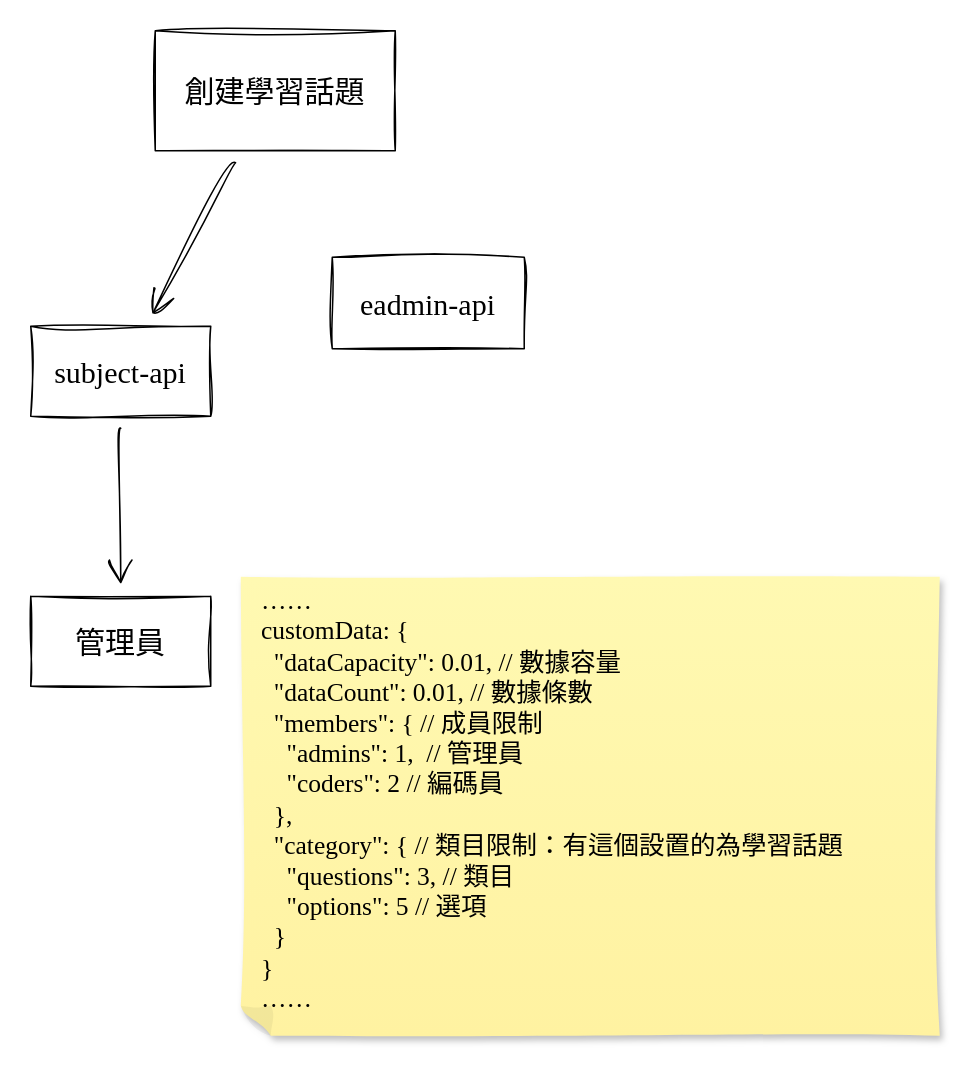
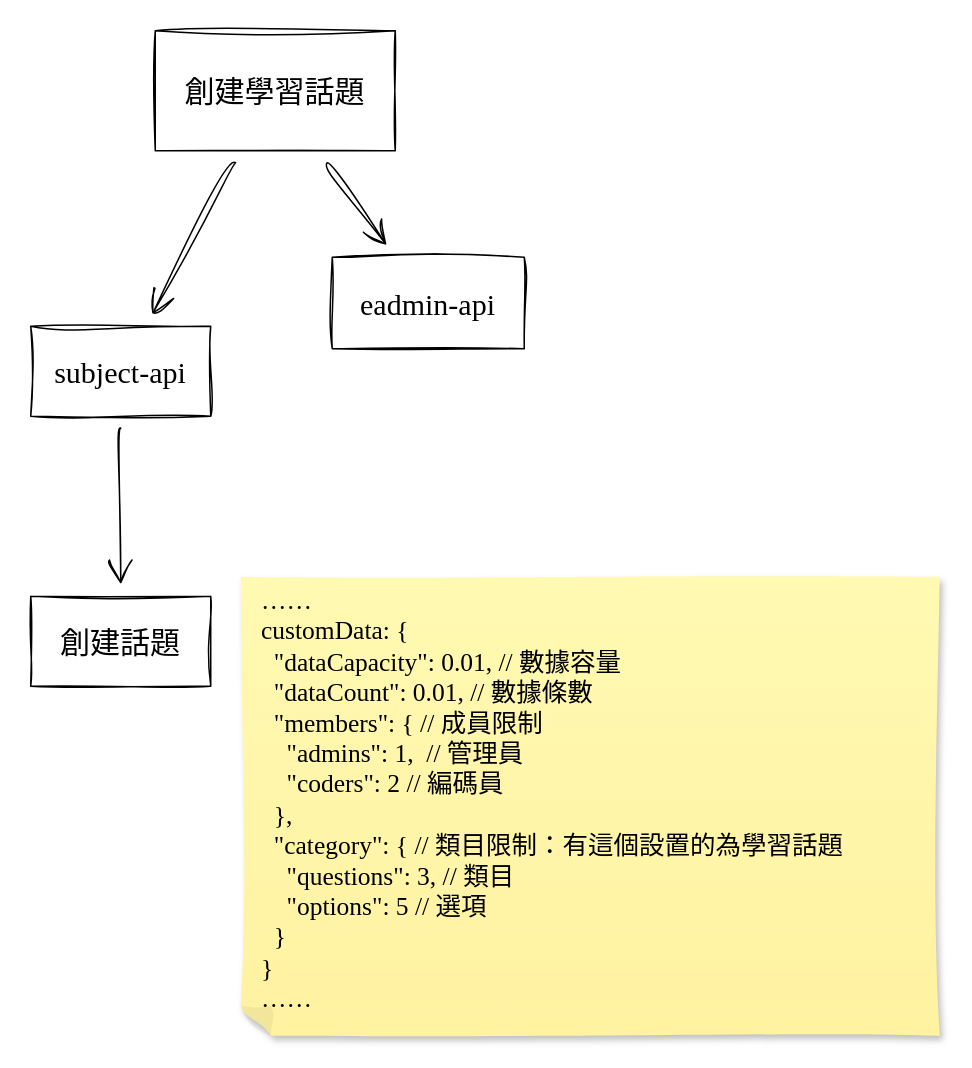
edge "創建學習話題" -> "eadmin-api": added
node "管理員": label "管理員" -> "創建話題"
